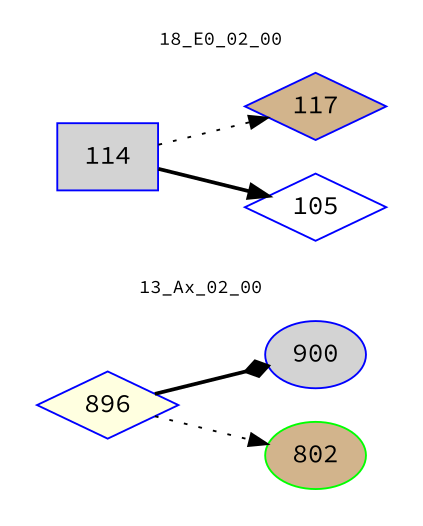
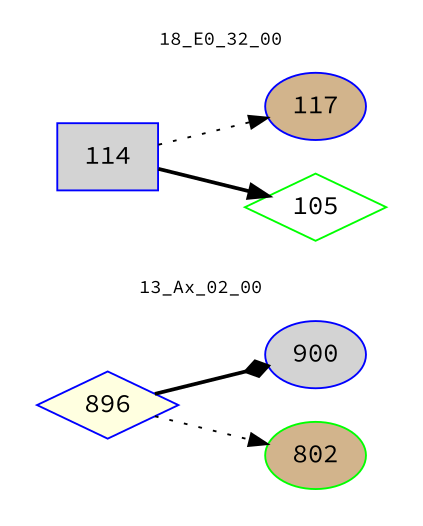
cluster "18_E0_02_00": label "18_E0_02_00" -> "18_E0_32_00"
node "117": shape diamond -> ellipse
node "105": color blue -> green
